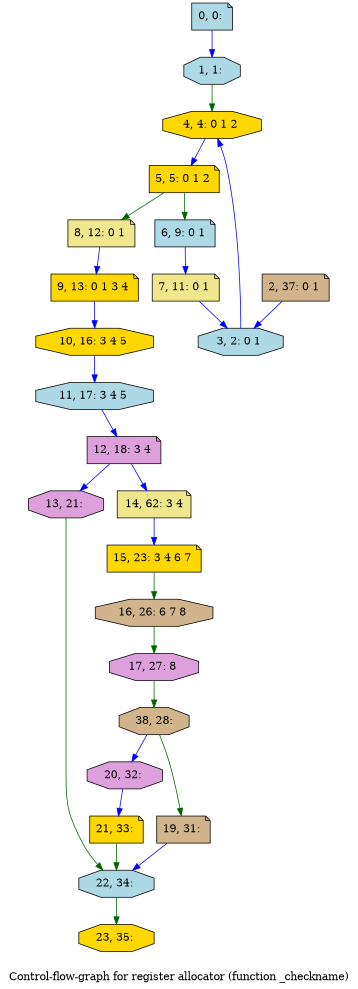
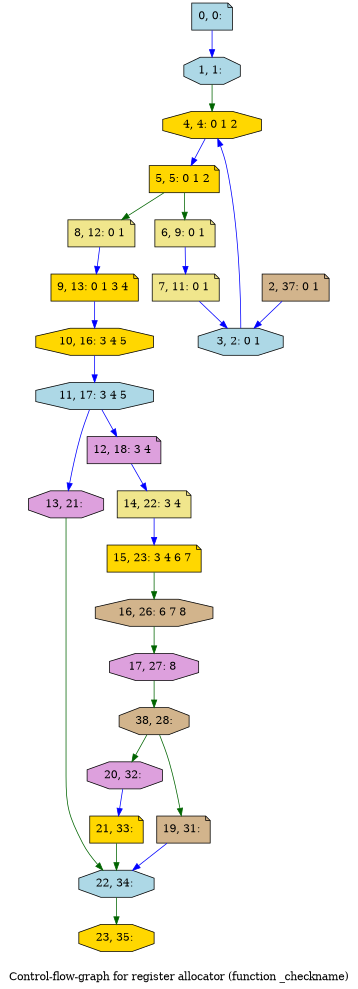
node "6, 9: 0 1": fillcolor lightblue -> khaki
edge "12, 18: 3 4" -> "13, 21:": now "11, 17: 3 4 5" -> "13, 21:"
node "14, 62: 3 4": label "14, 62: 3 4" -> "14, 22: 3 4"
edge "38, 28:" -> "20, 32:": color blue -> darkgreen
